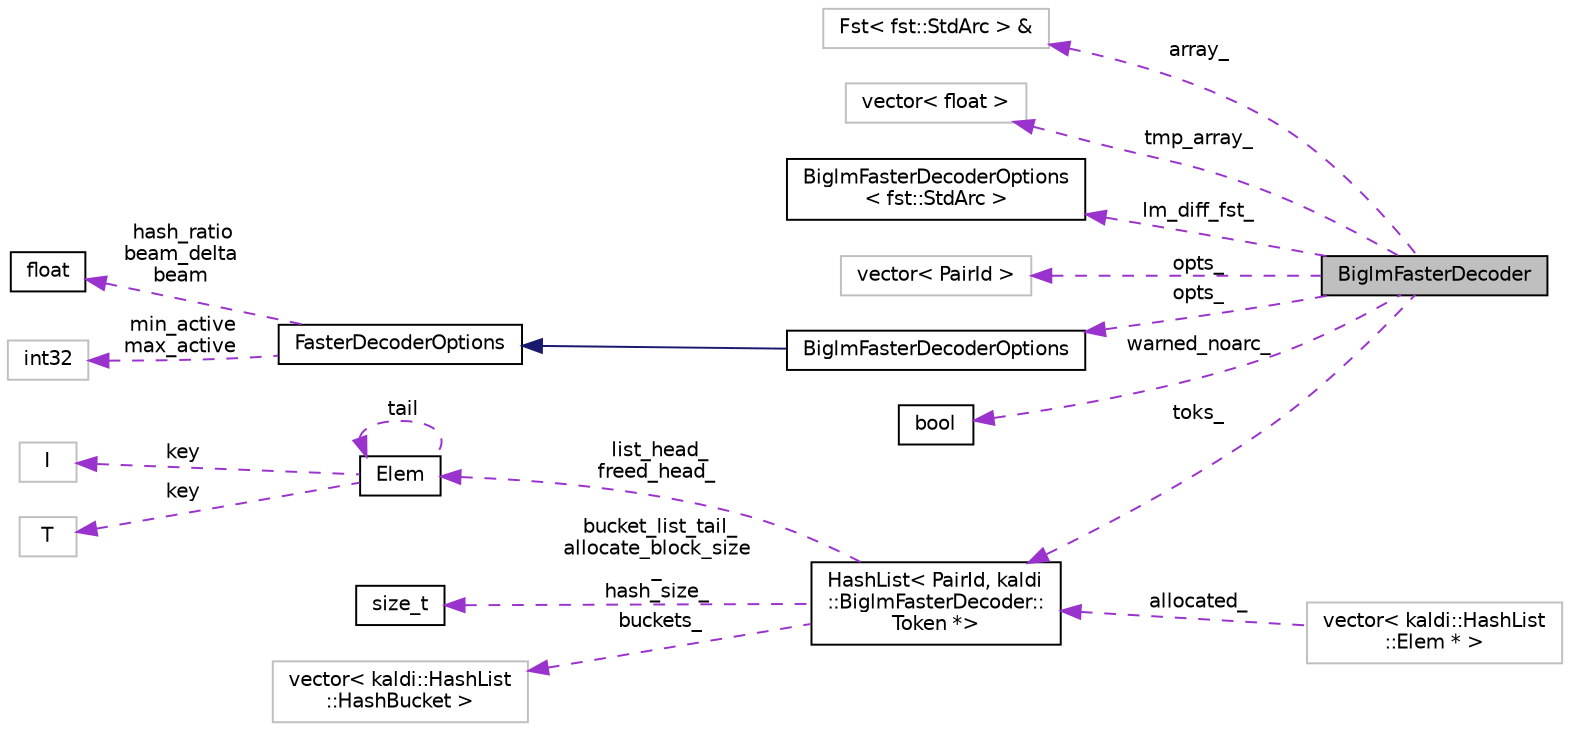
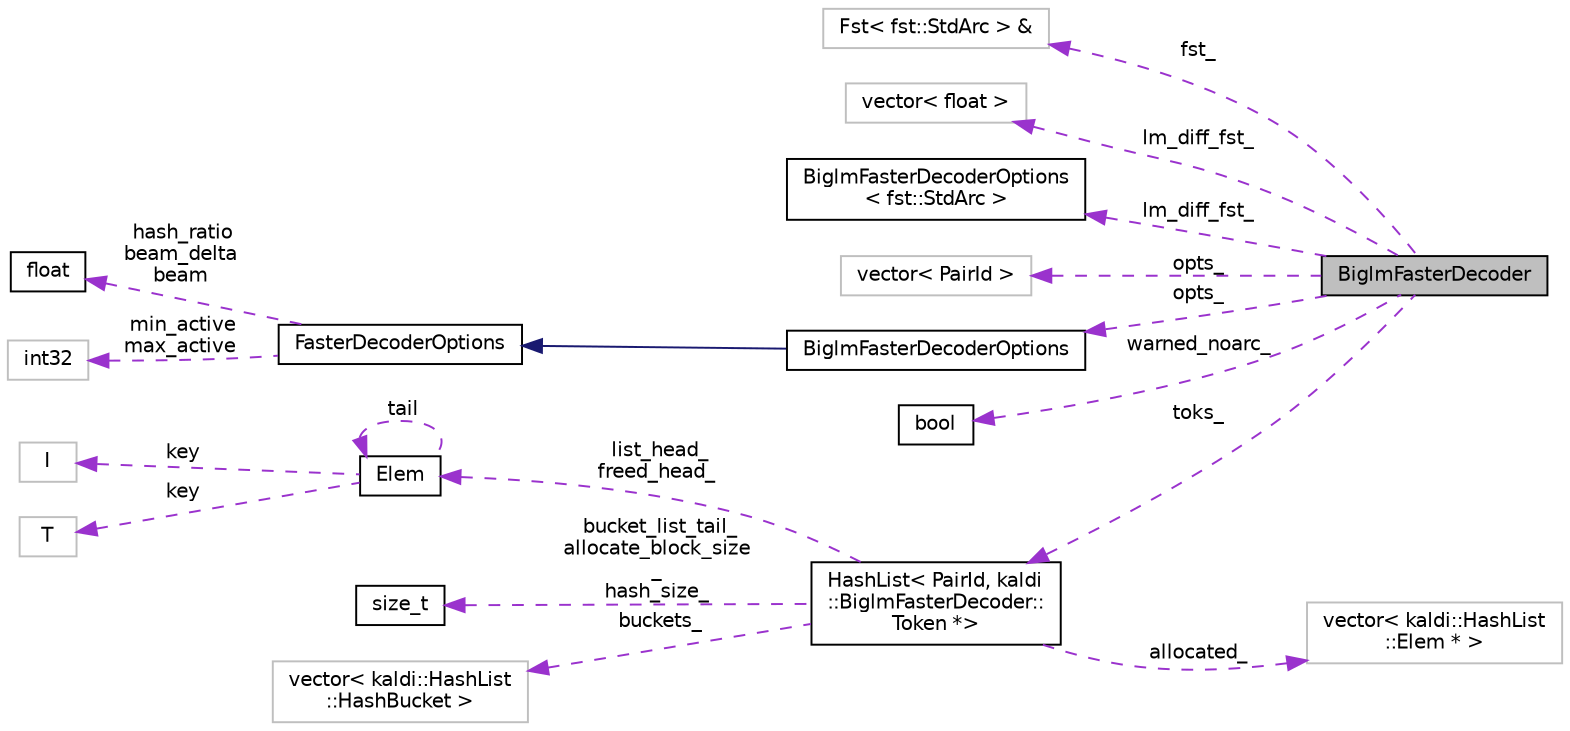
edge "BiglmFasterDecoder" -> "Fst< fst::StdArc > &": label " array_" -> " fst_"
edge "BiglmFasterDecoder" -> "vector< float >": label " tmp_array_" -> " lm_diff_fst_"
edge "vector< kaldi::HashList ::Elem * >" -> "HashList< PairId, kaldi ::BiglmFasterDecoder:: Token *>": reversed
